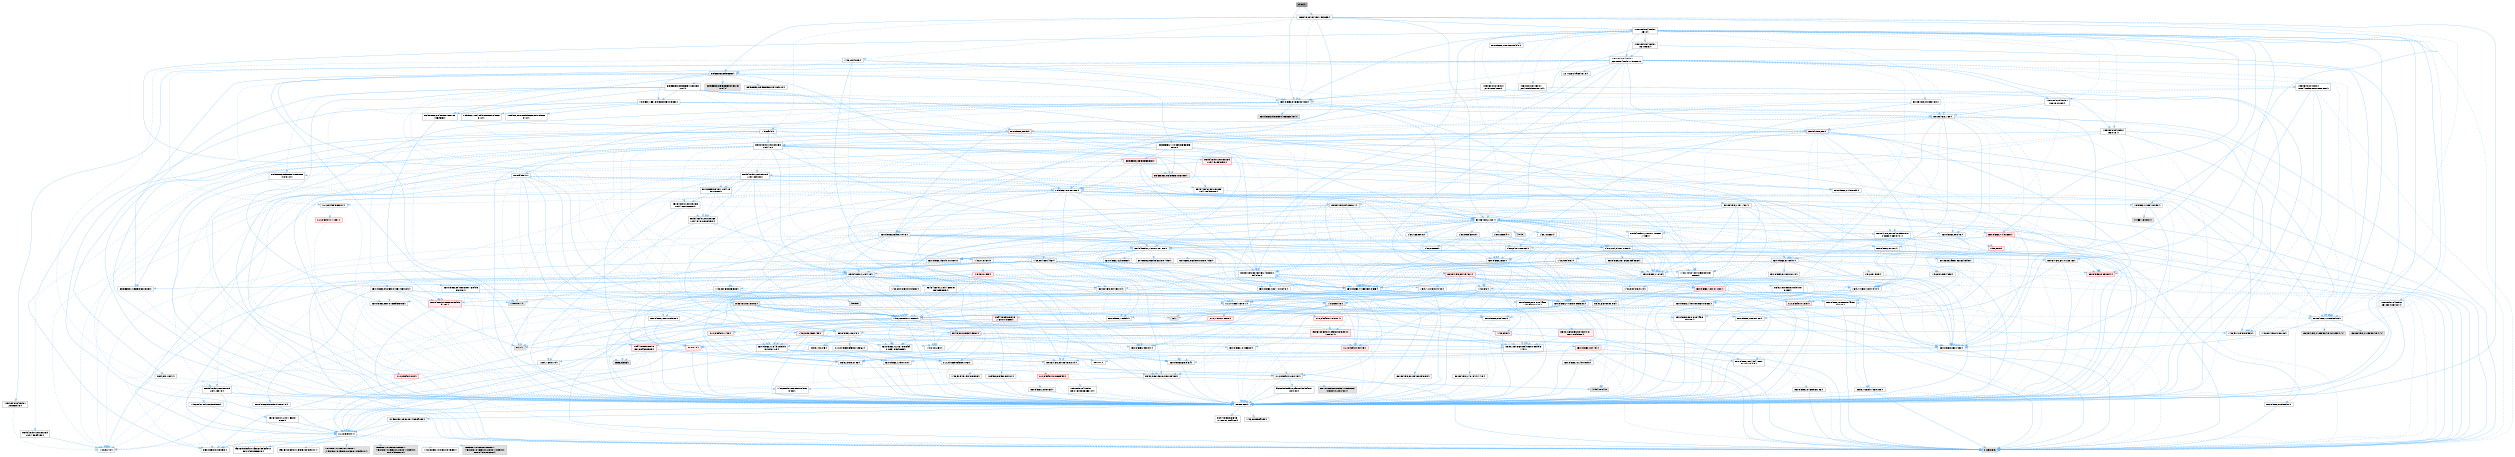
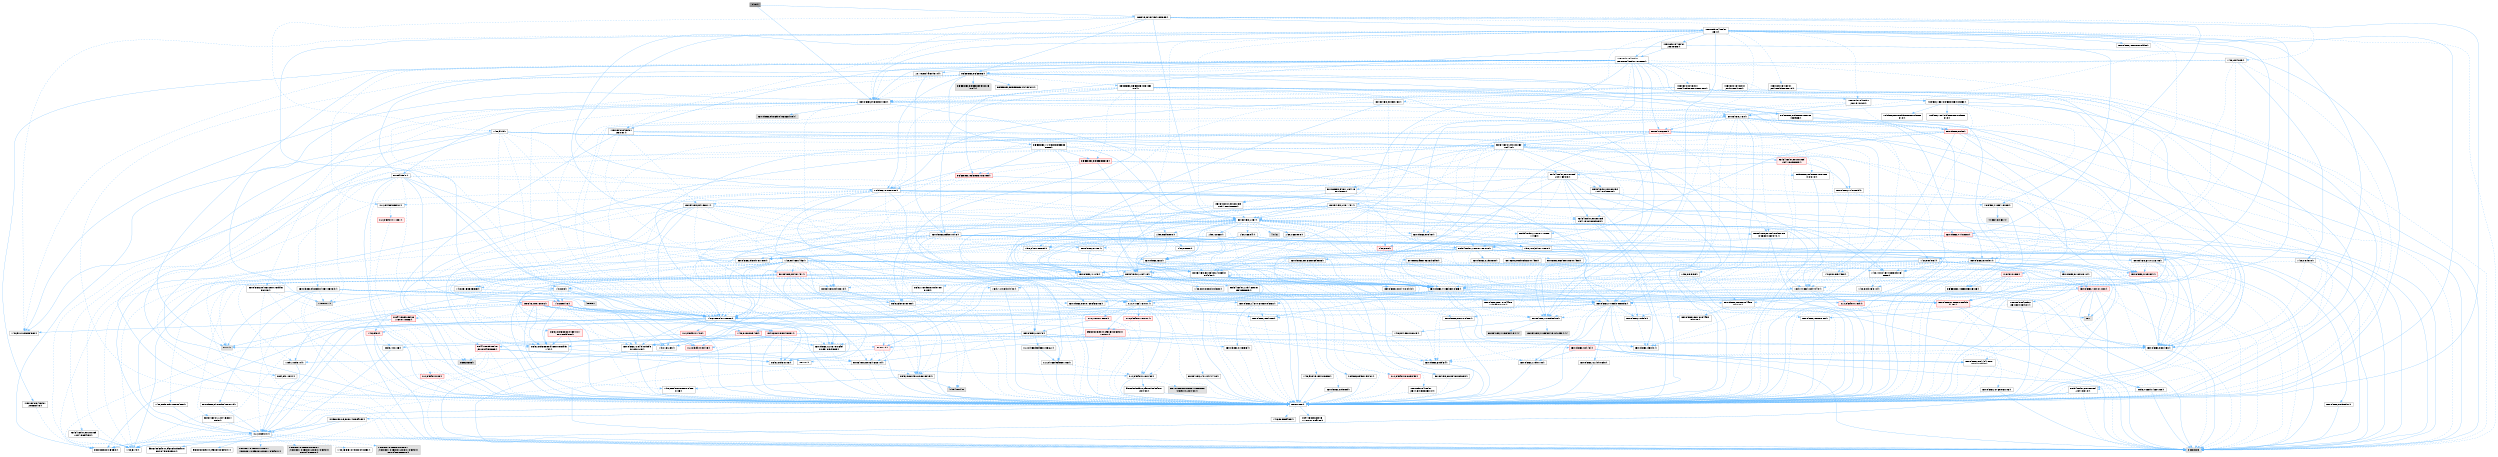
edge "Internationalization /Text.h" -> "Internationalization /CulturePointer.h": now "Internationalization /Text.h" -> "Algo/StableSort.h"
